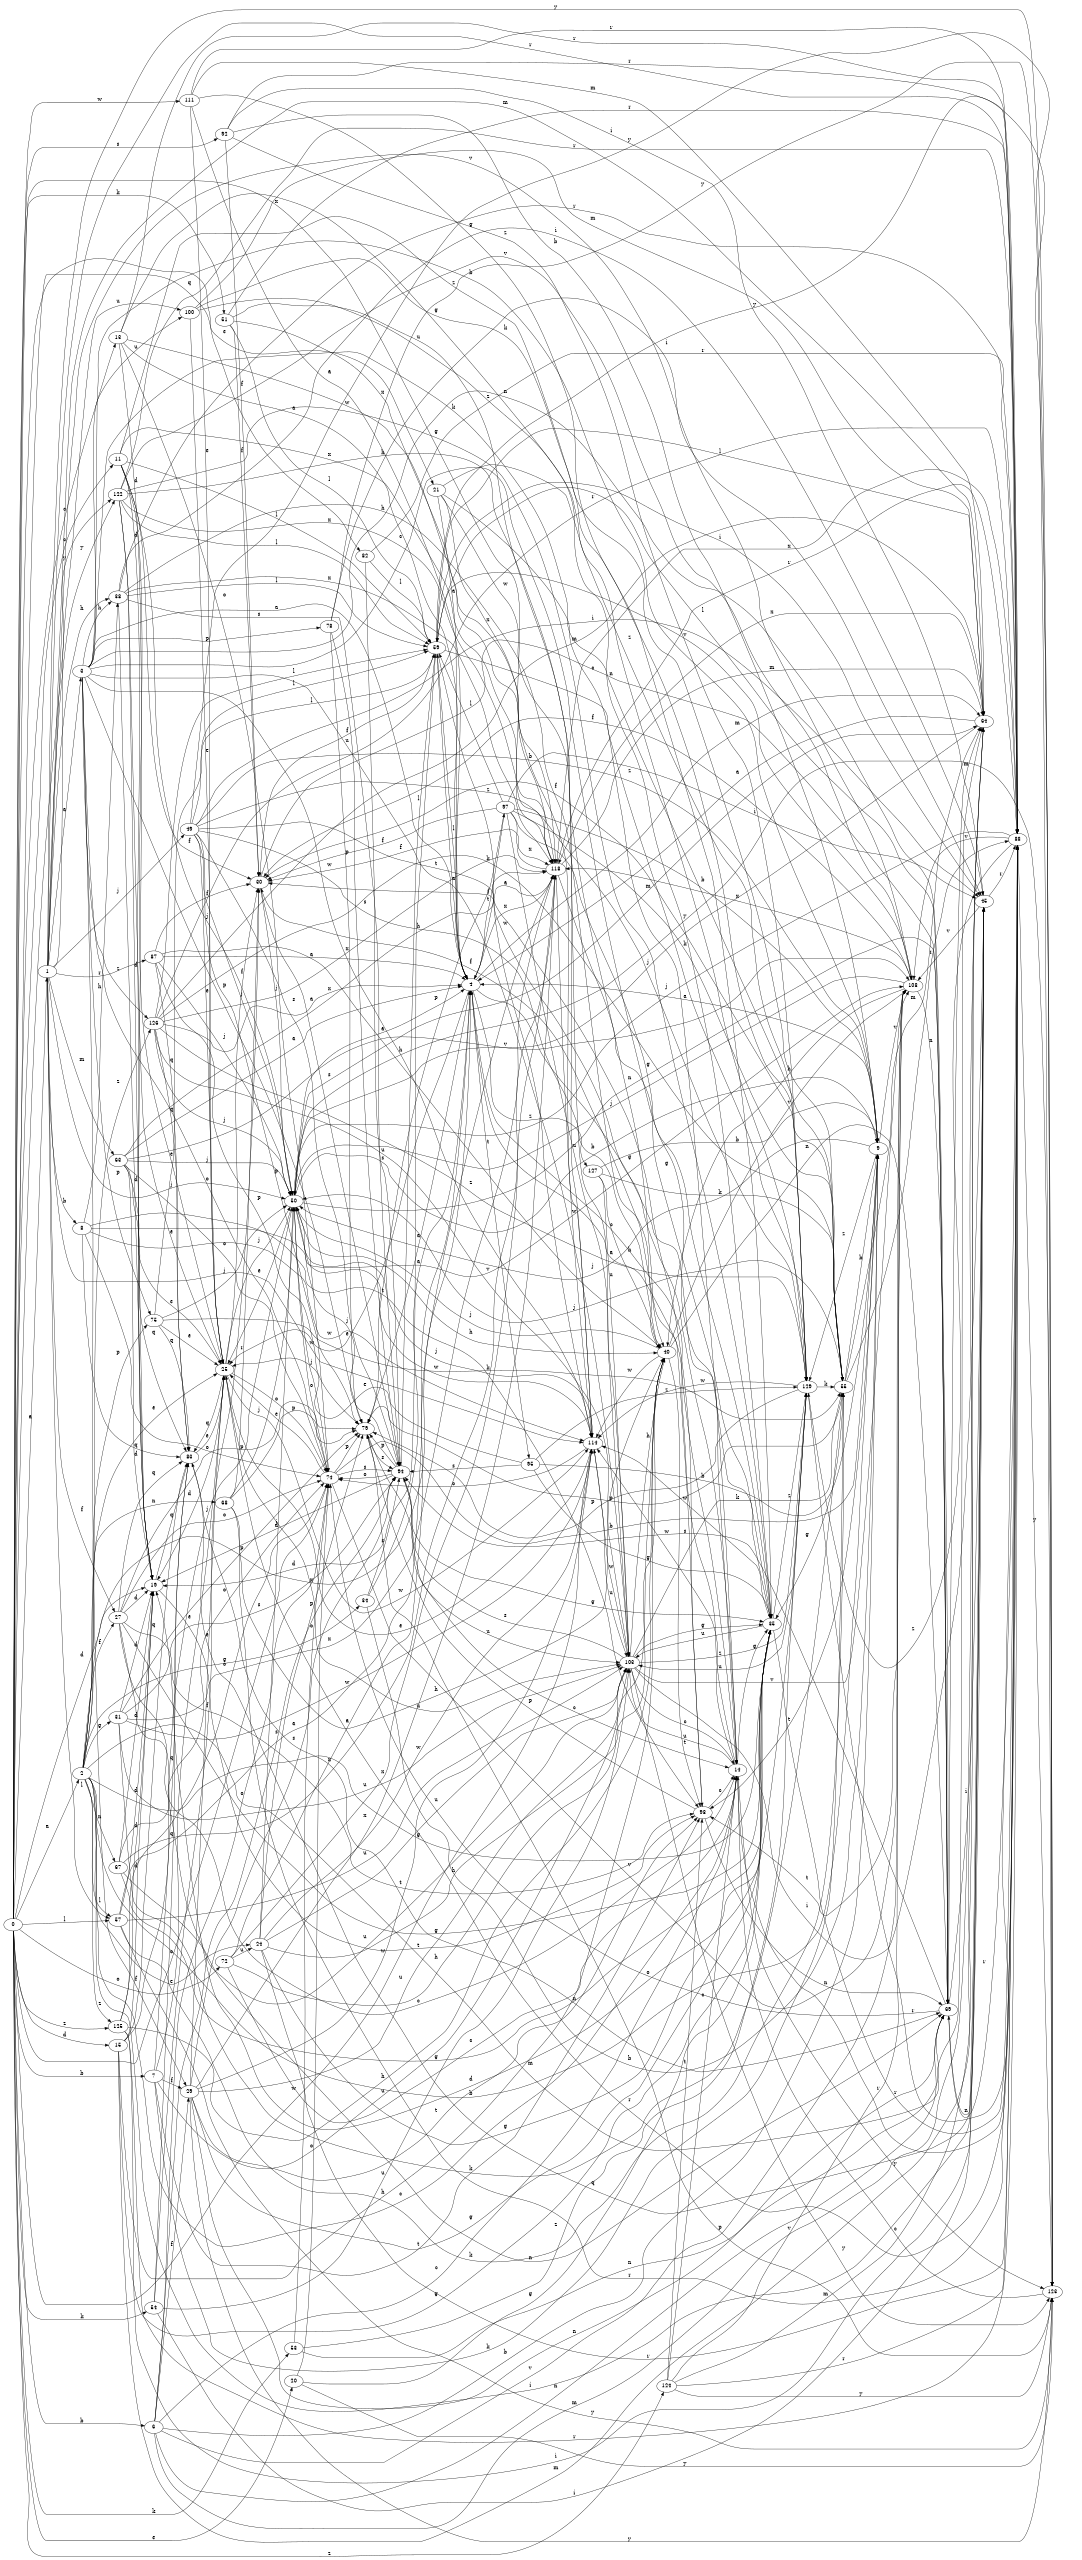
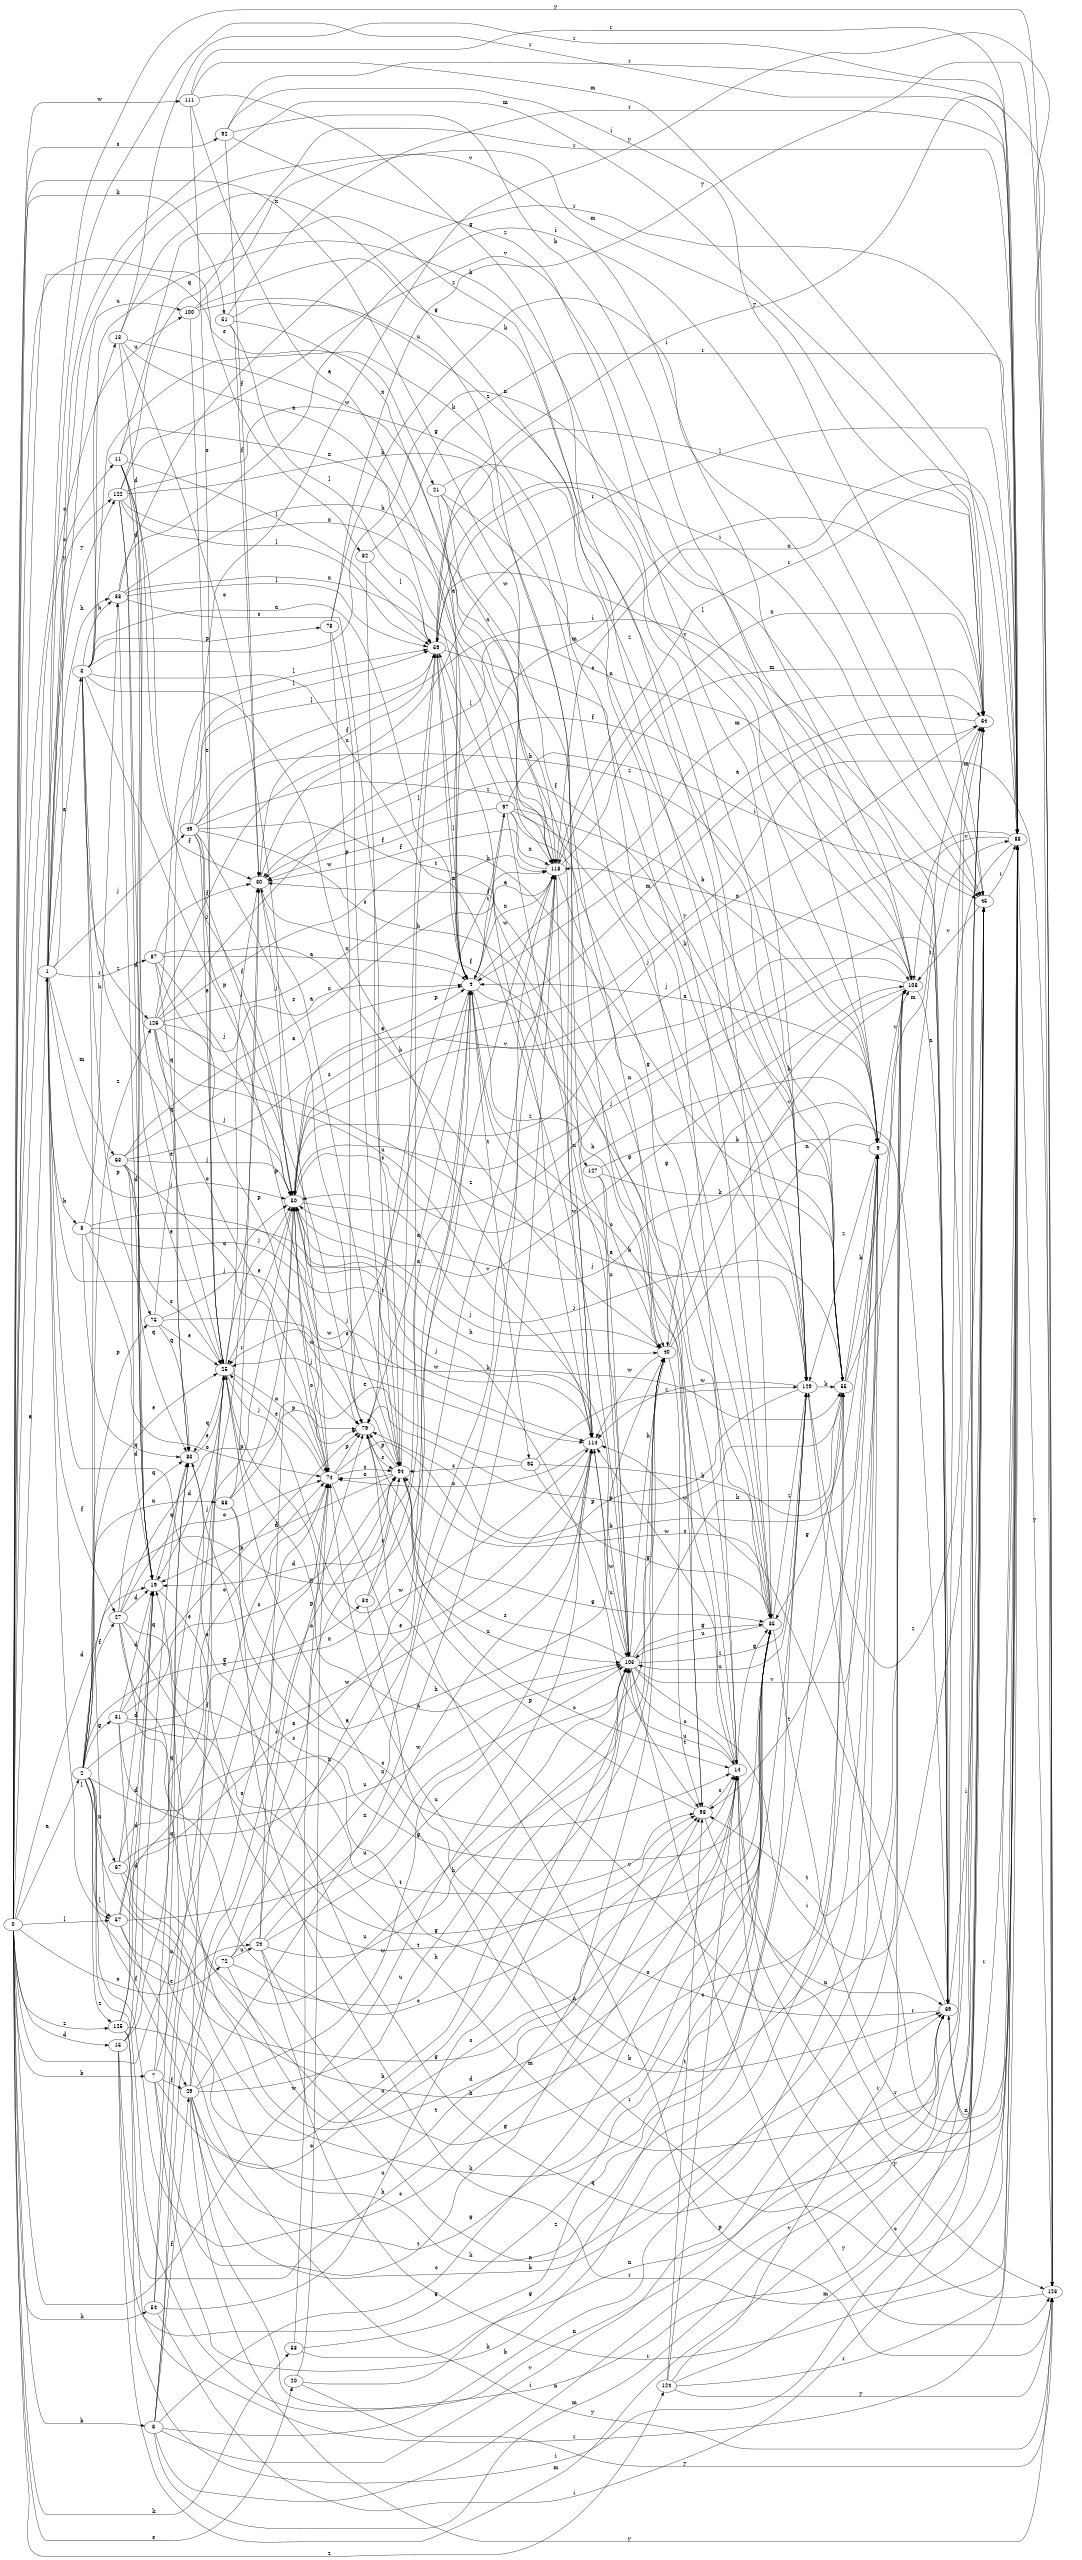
edge "3" -> "14": now "1" -> "14"
edge "29" -> "9": added, label "b"
